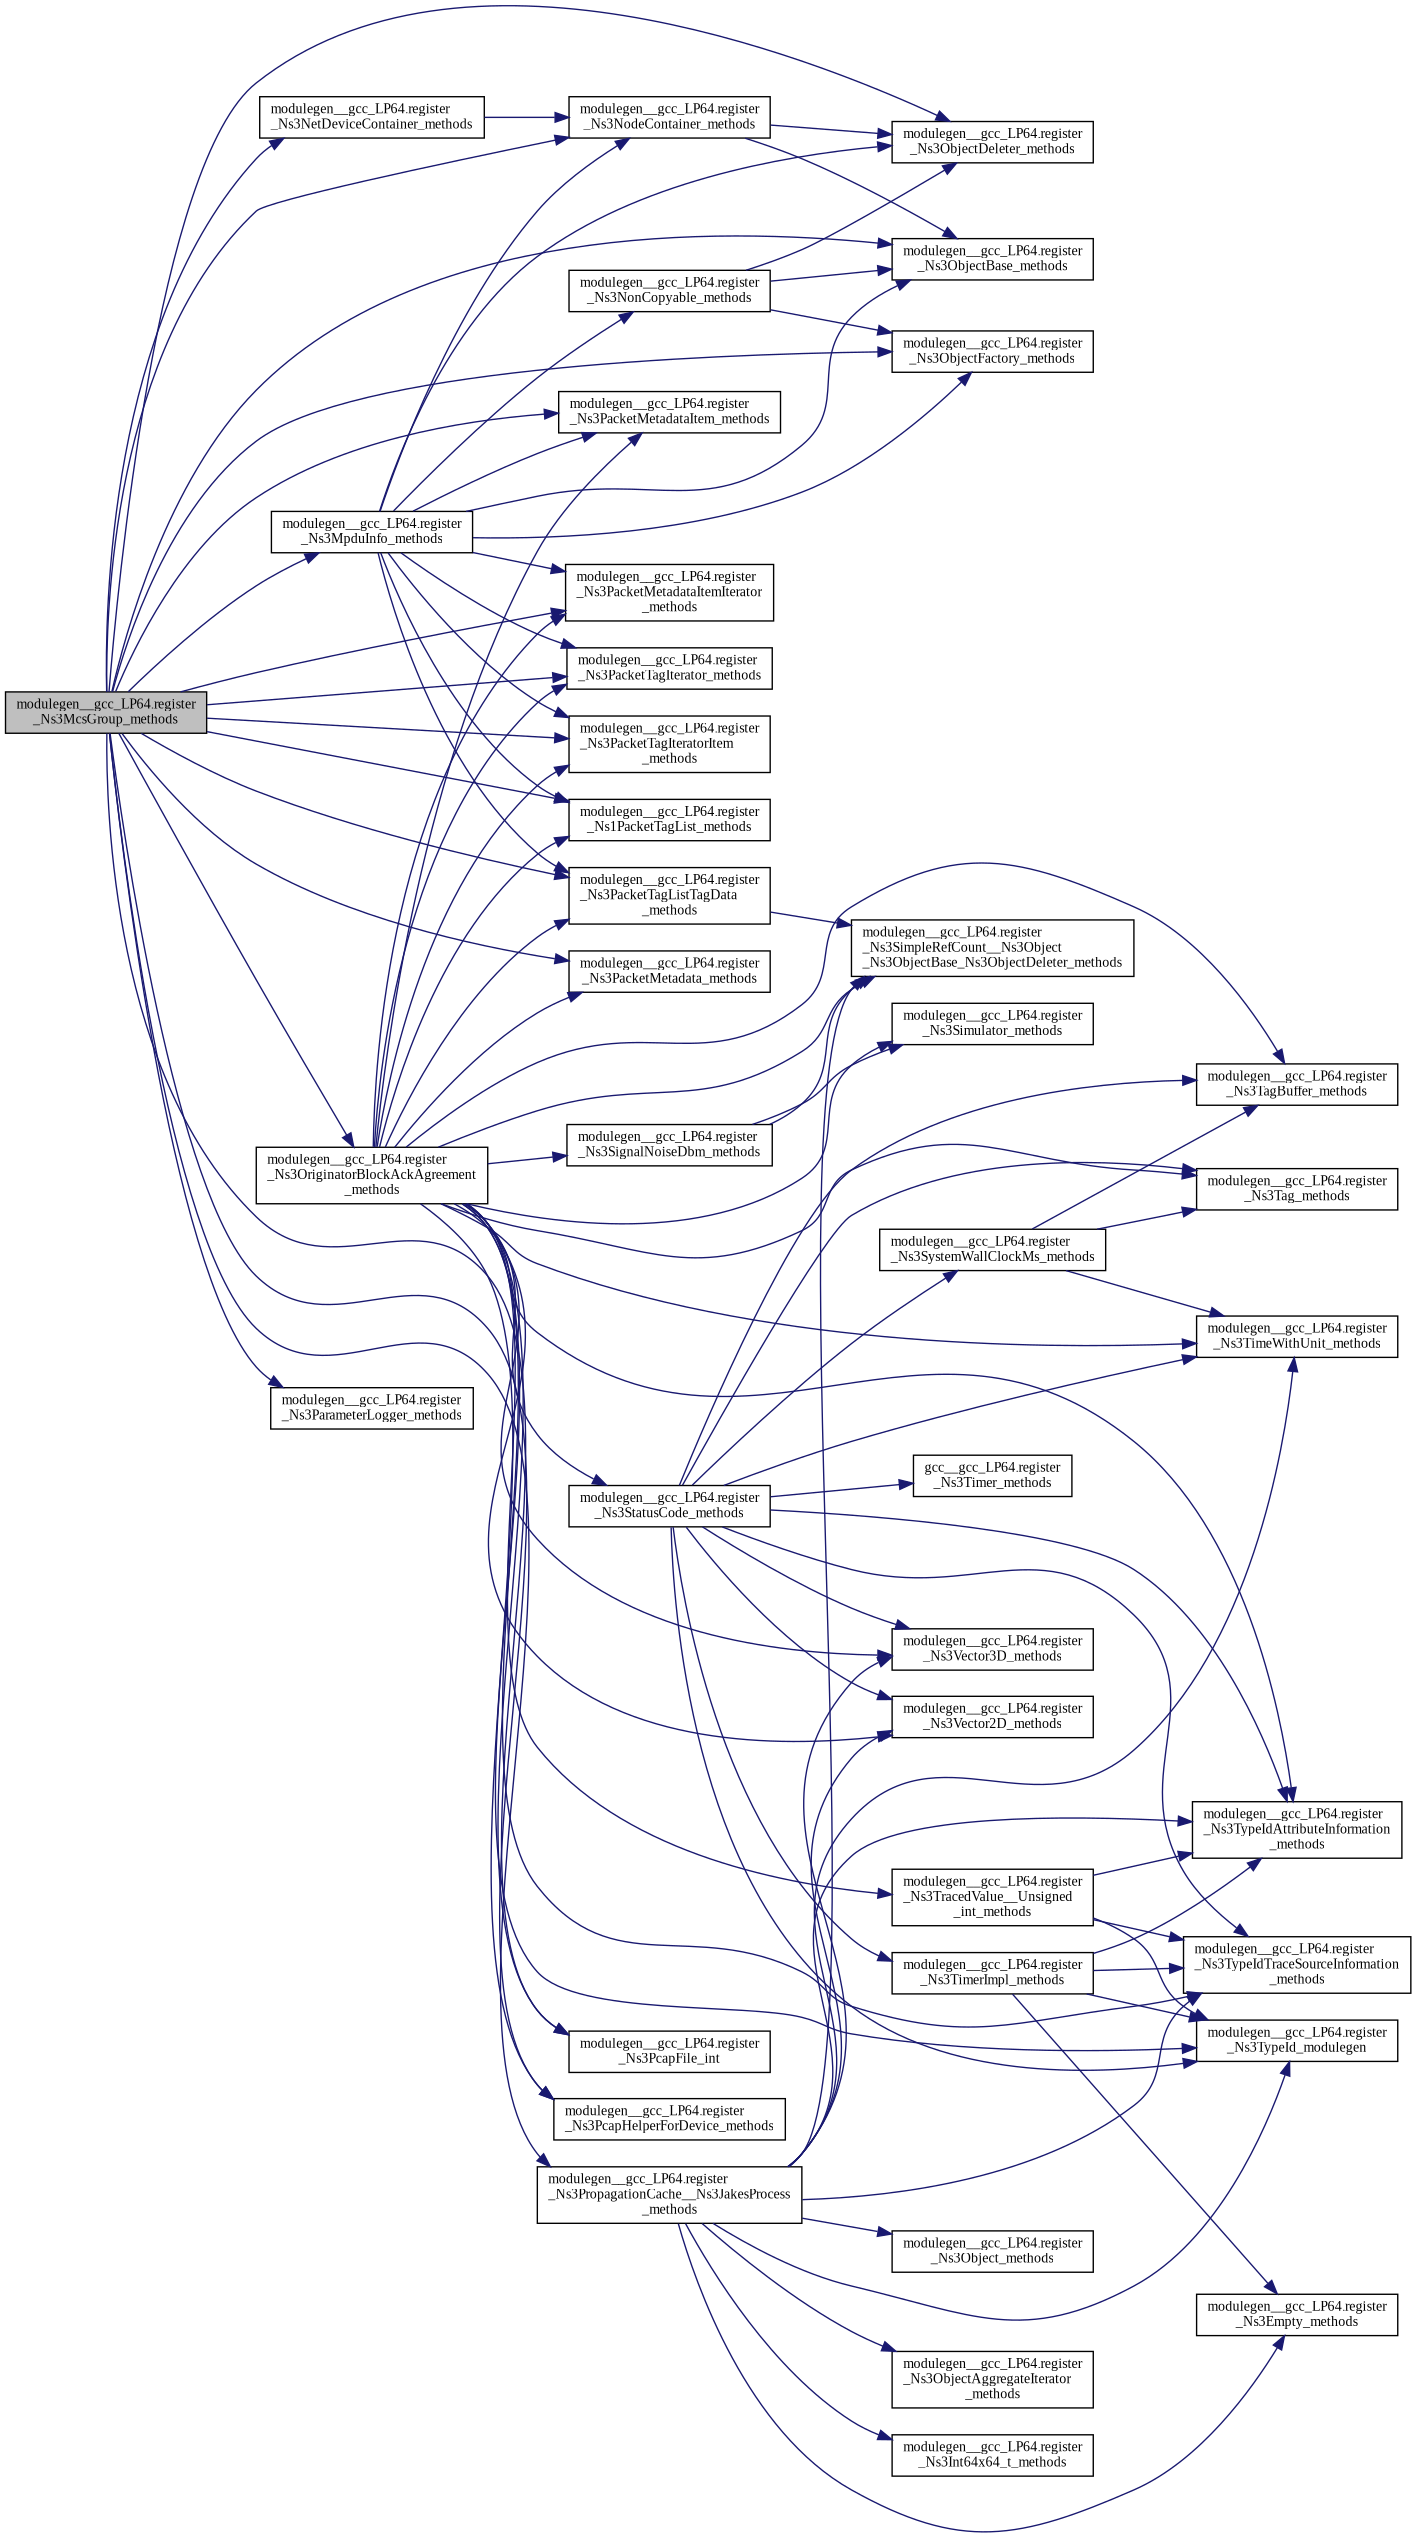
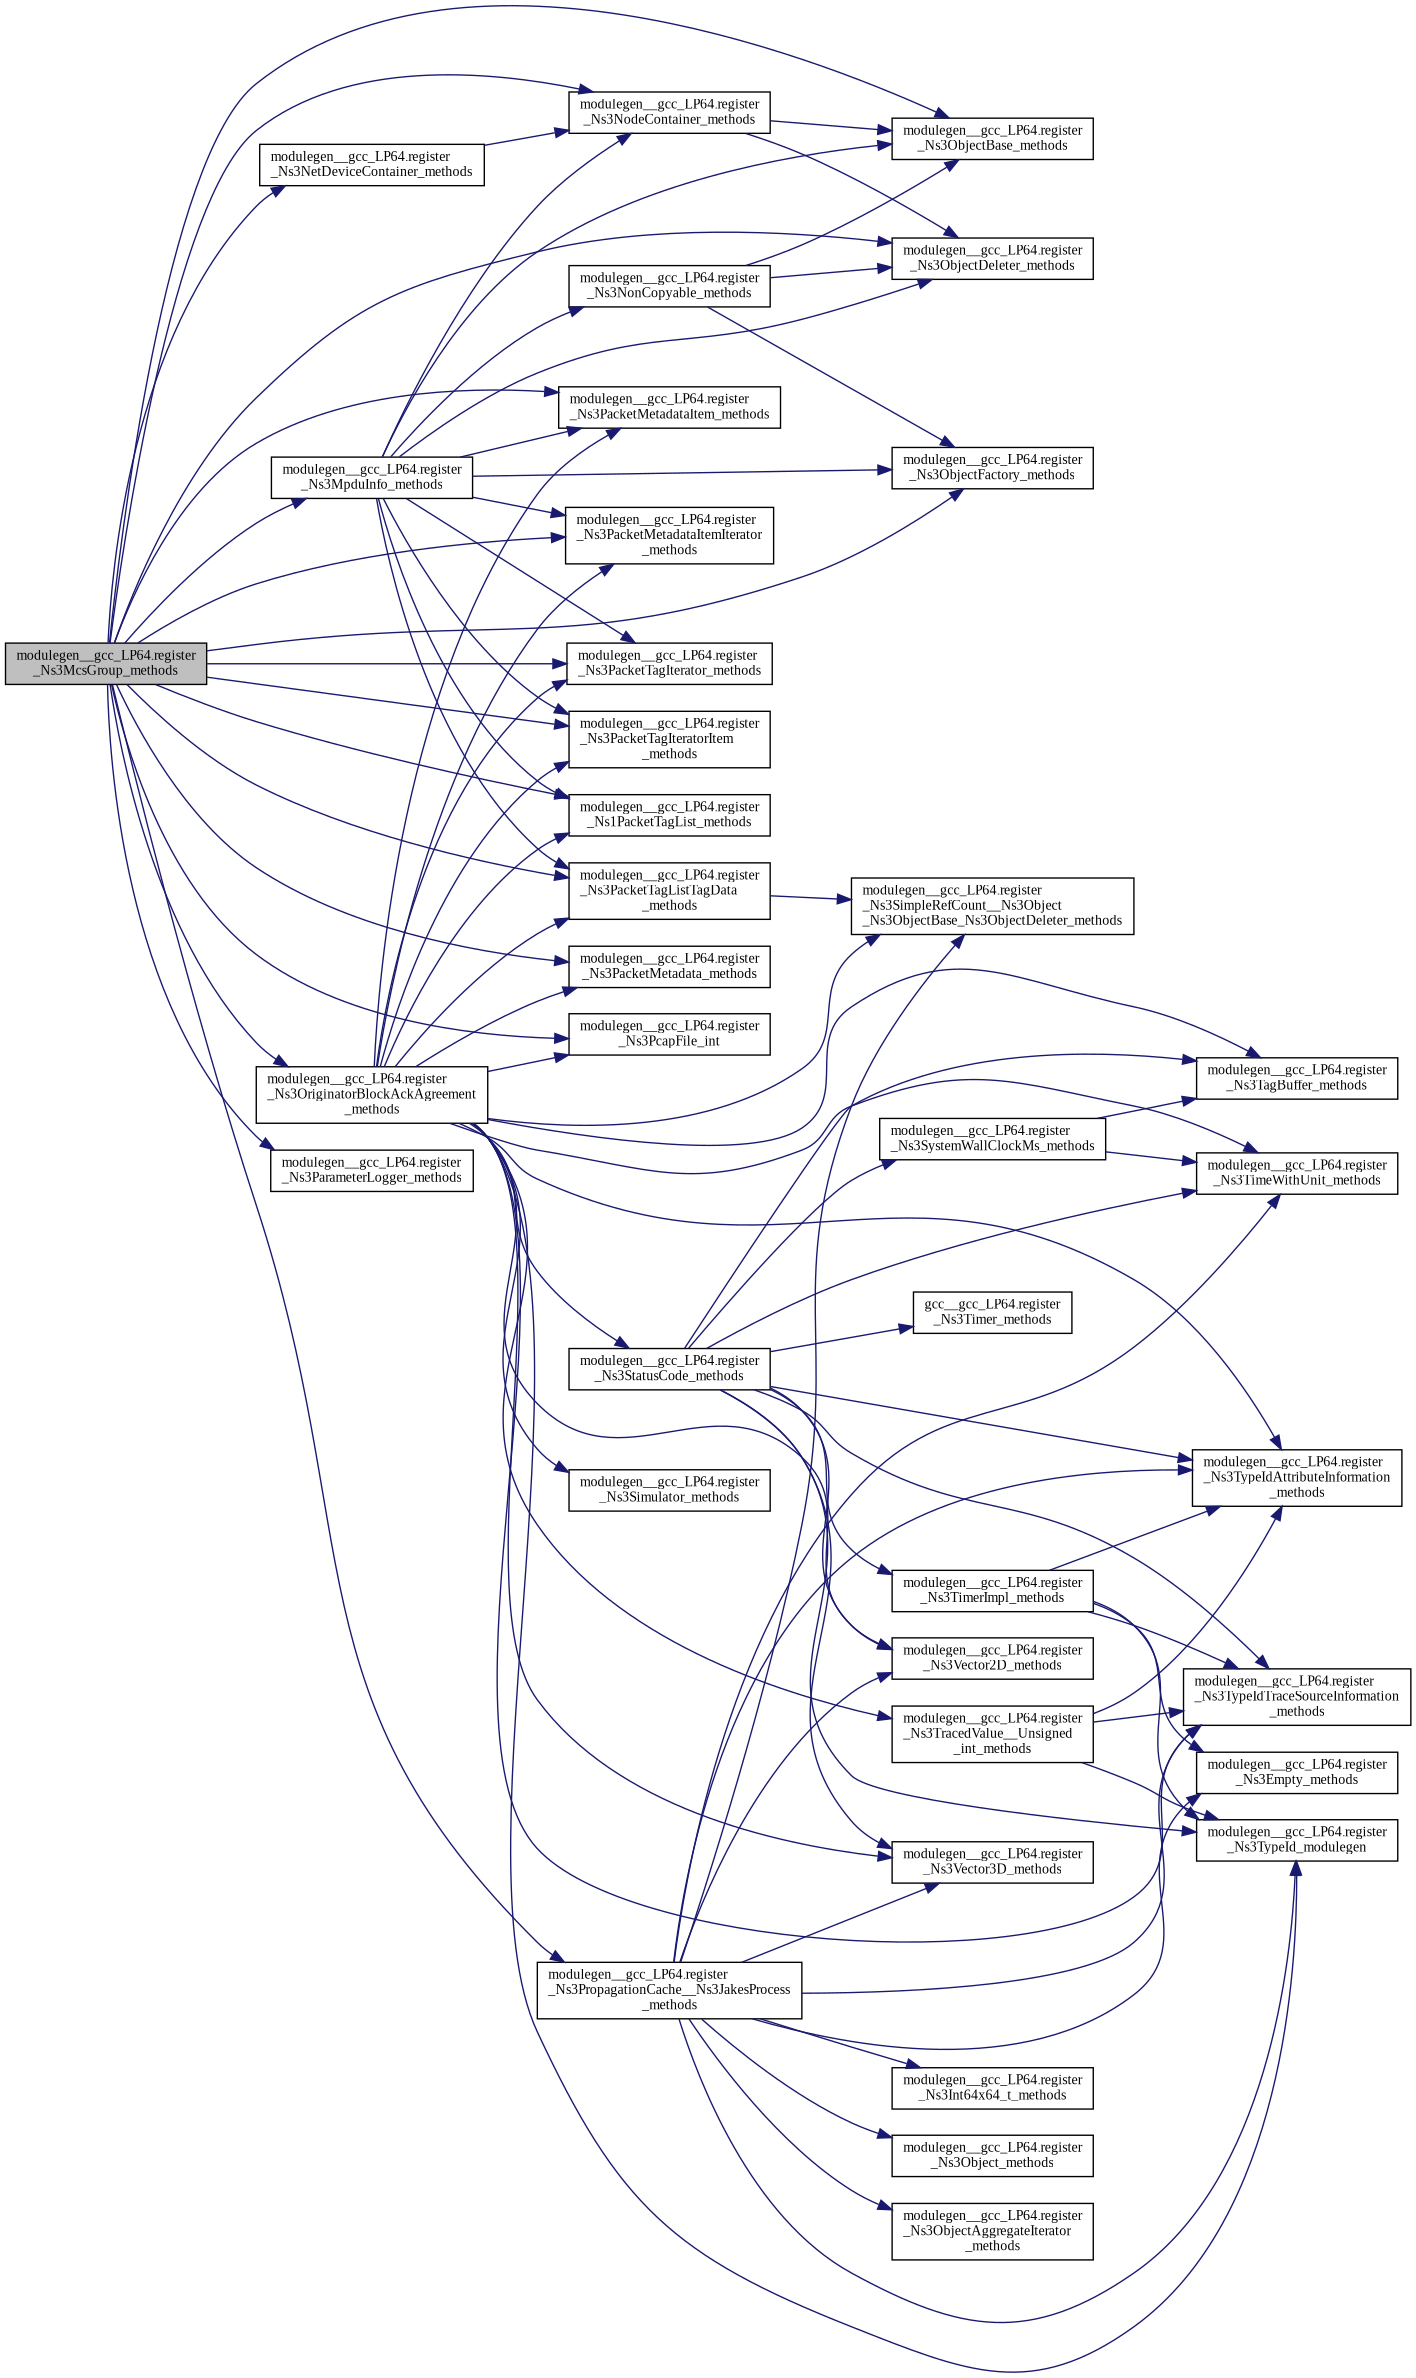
node "modulegen__gcc_LP64.register _Ns3SignalNoiseDbm_methods": removed
node "modulegen__gcc_LP64.register _Ns3Tag_methods": removed
node "modulegen__gcc_LP64.register _Ns3PcapHelperForDevice_methods": removed
